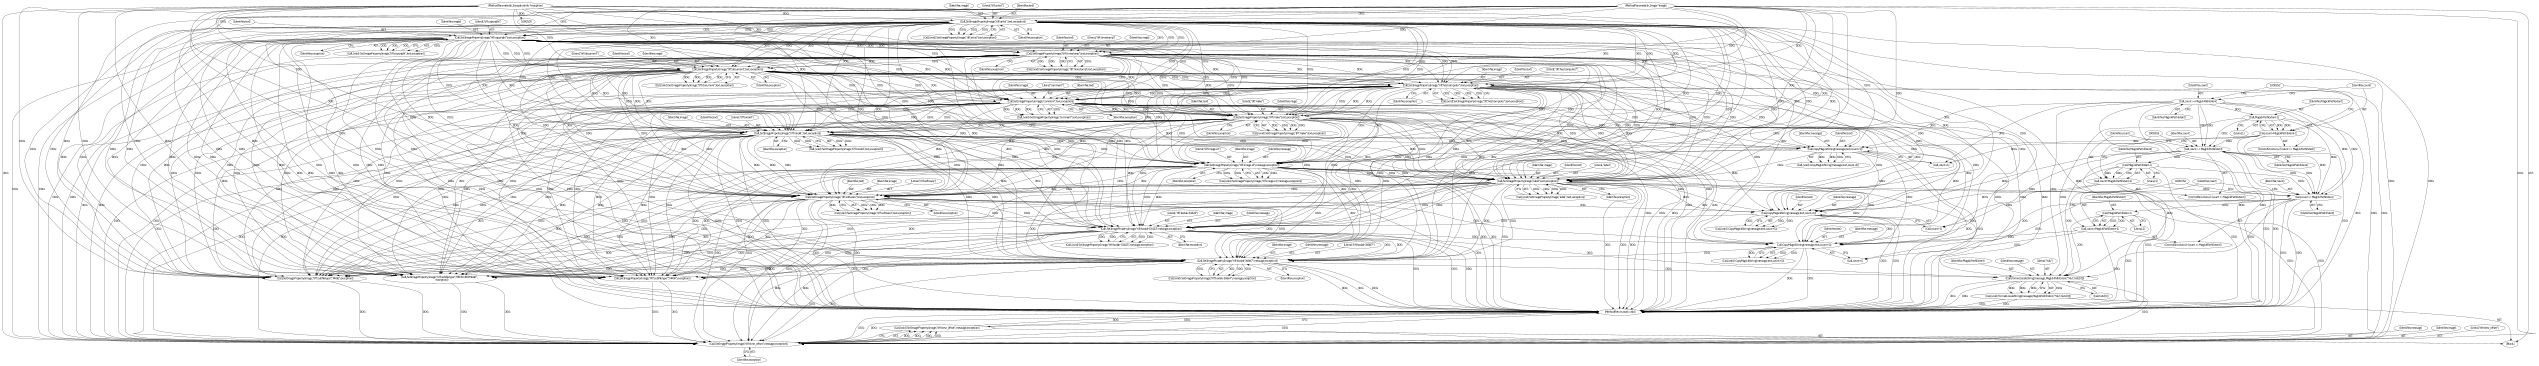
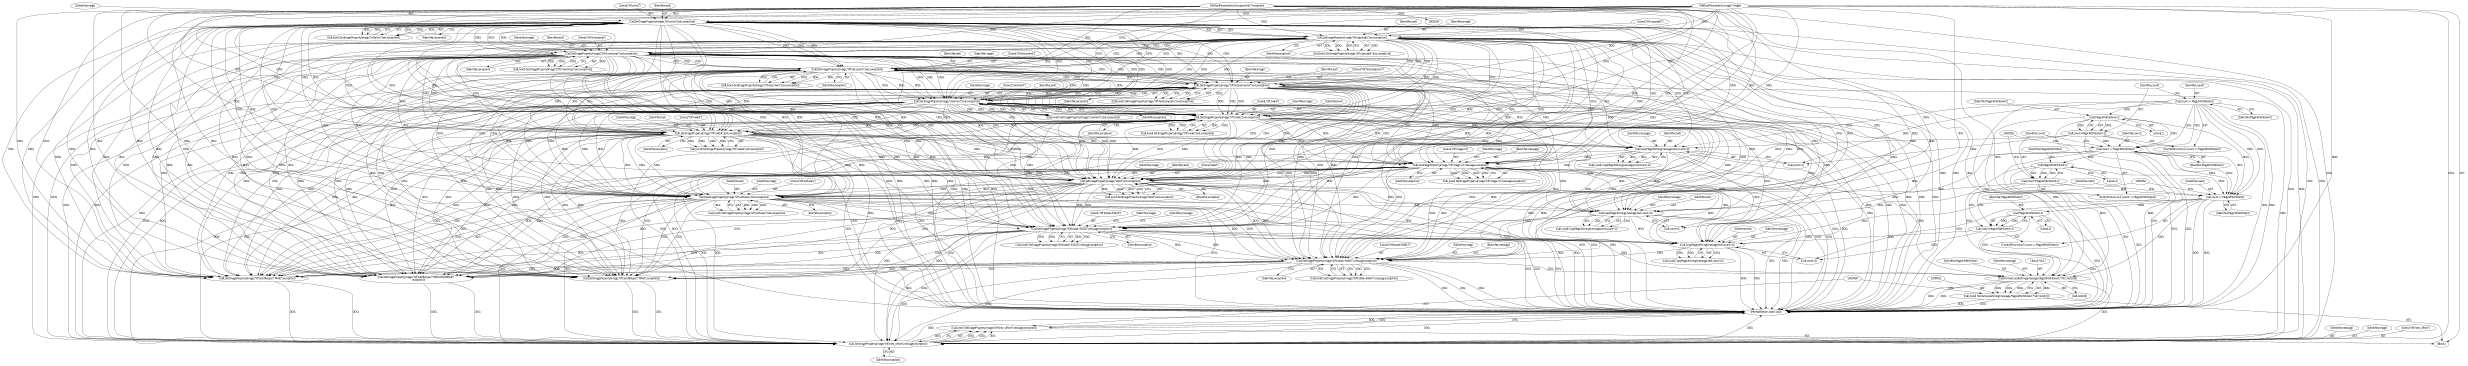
edge "(MethodParameterIn,ExceptionInfo *exception)" -> "(MethodReturn,static void)": added, label "DDG:"
node "1000252": removed
edge "(MethodParameterIn,Image *image)" -> "(MethodReturn,static void)": added, label "DDG:"
node "1000430": added
node "1000421": added
